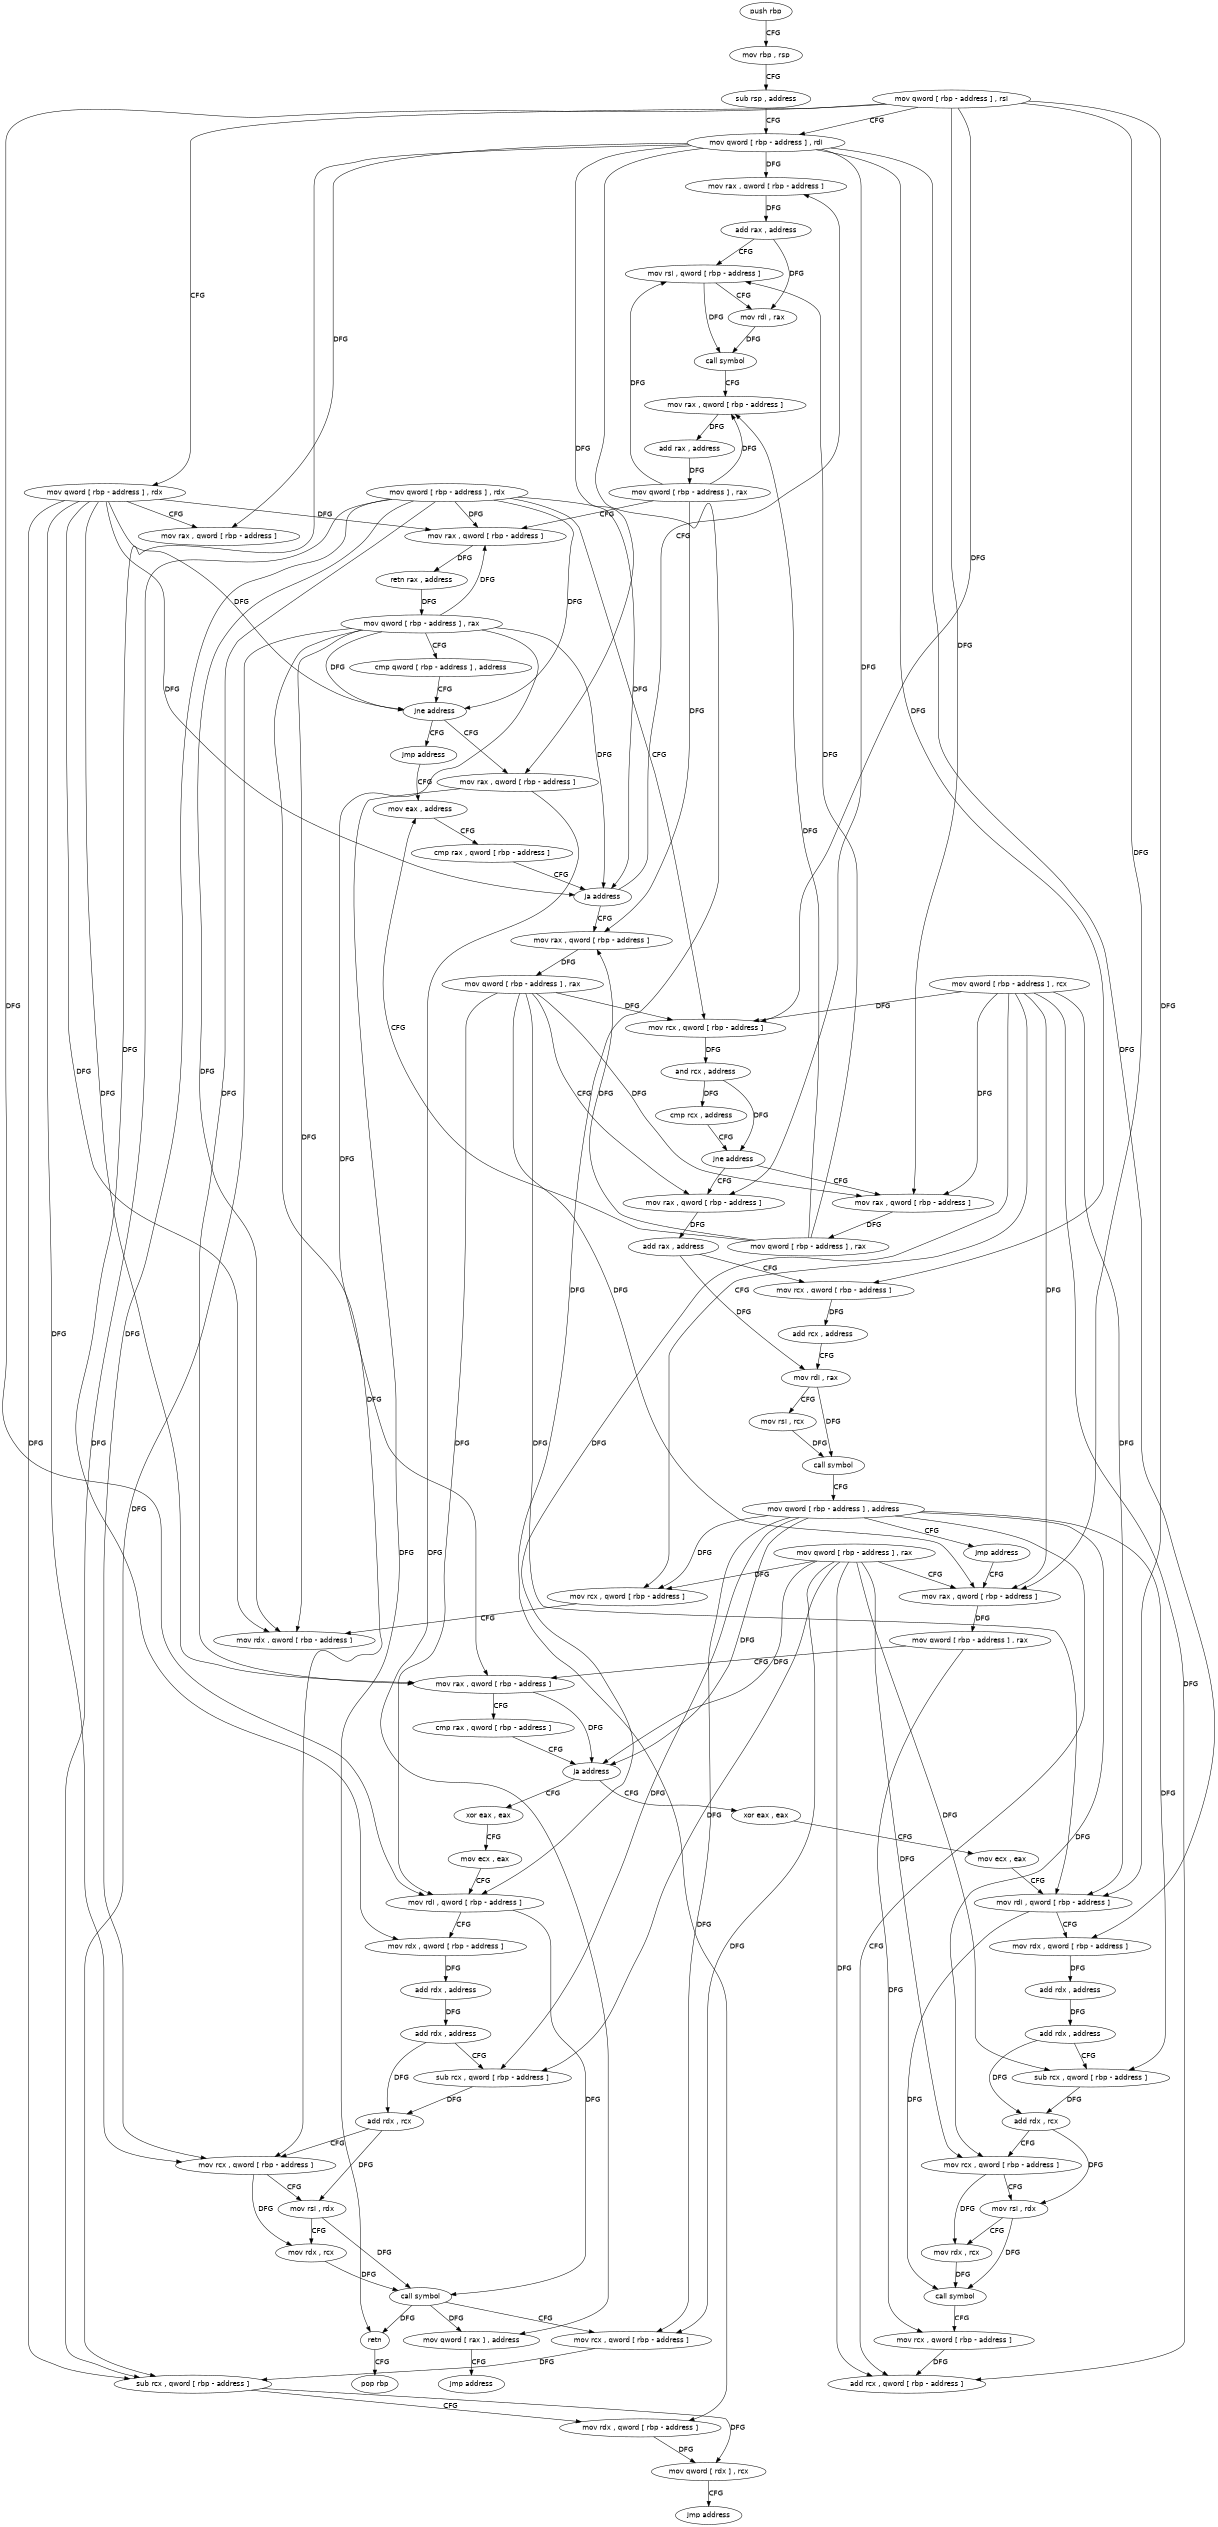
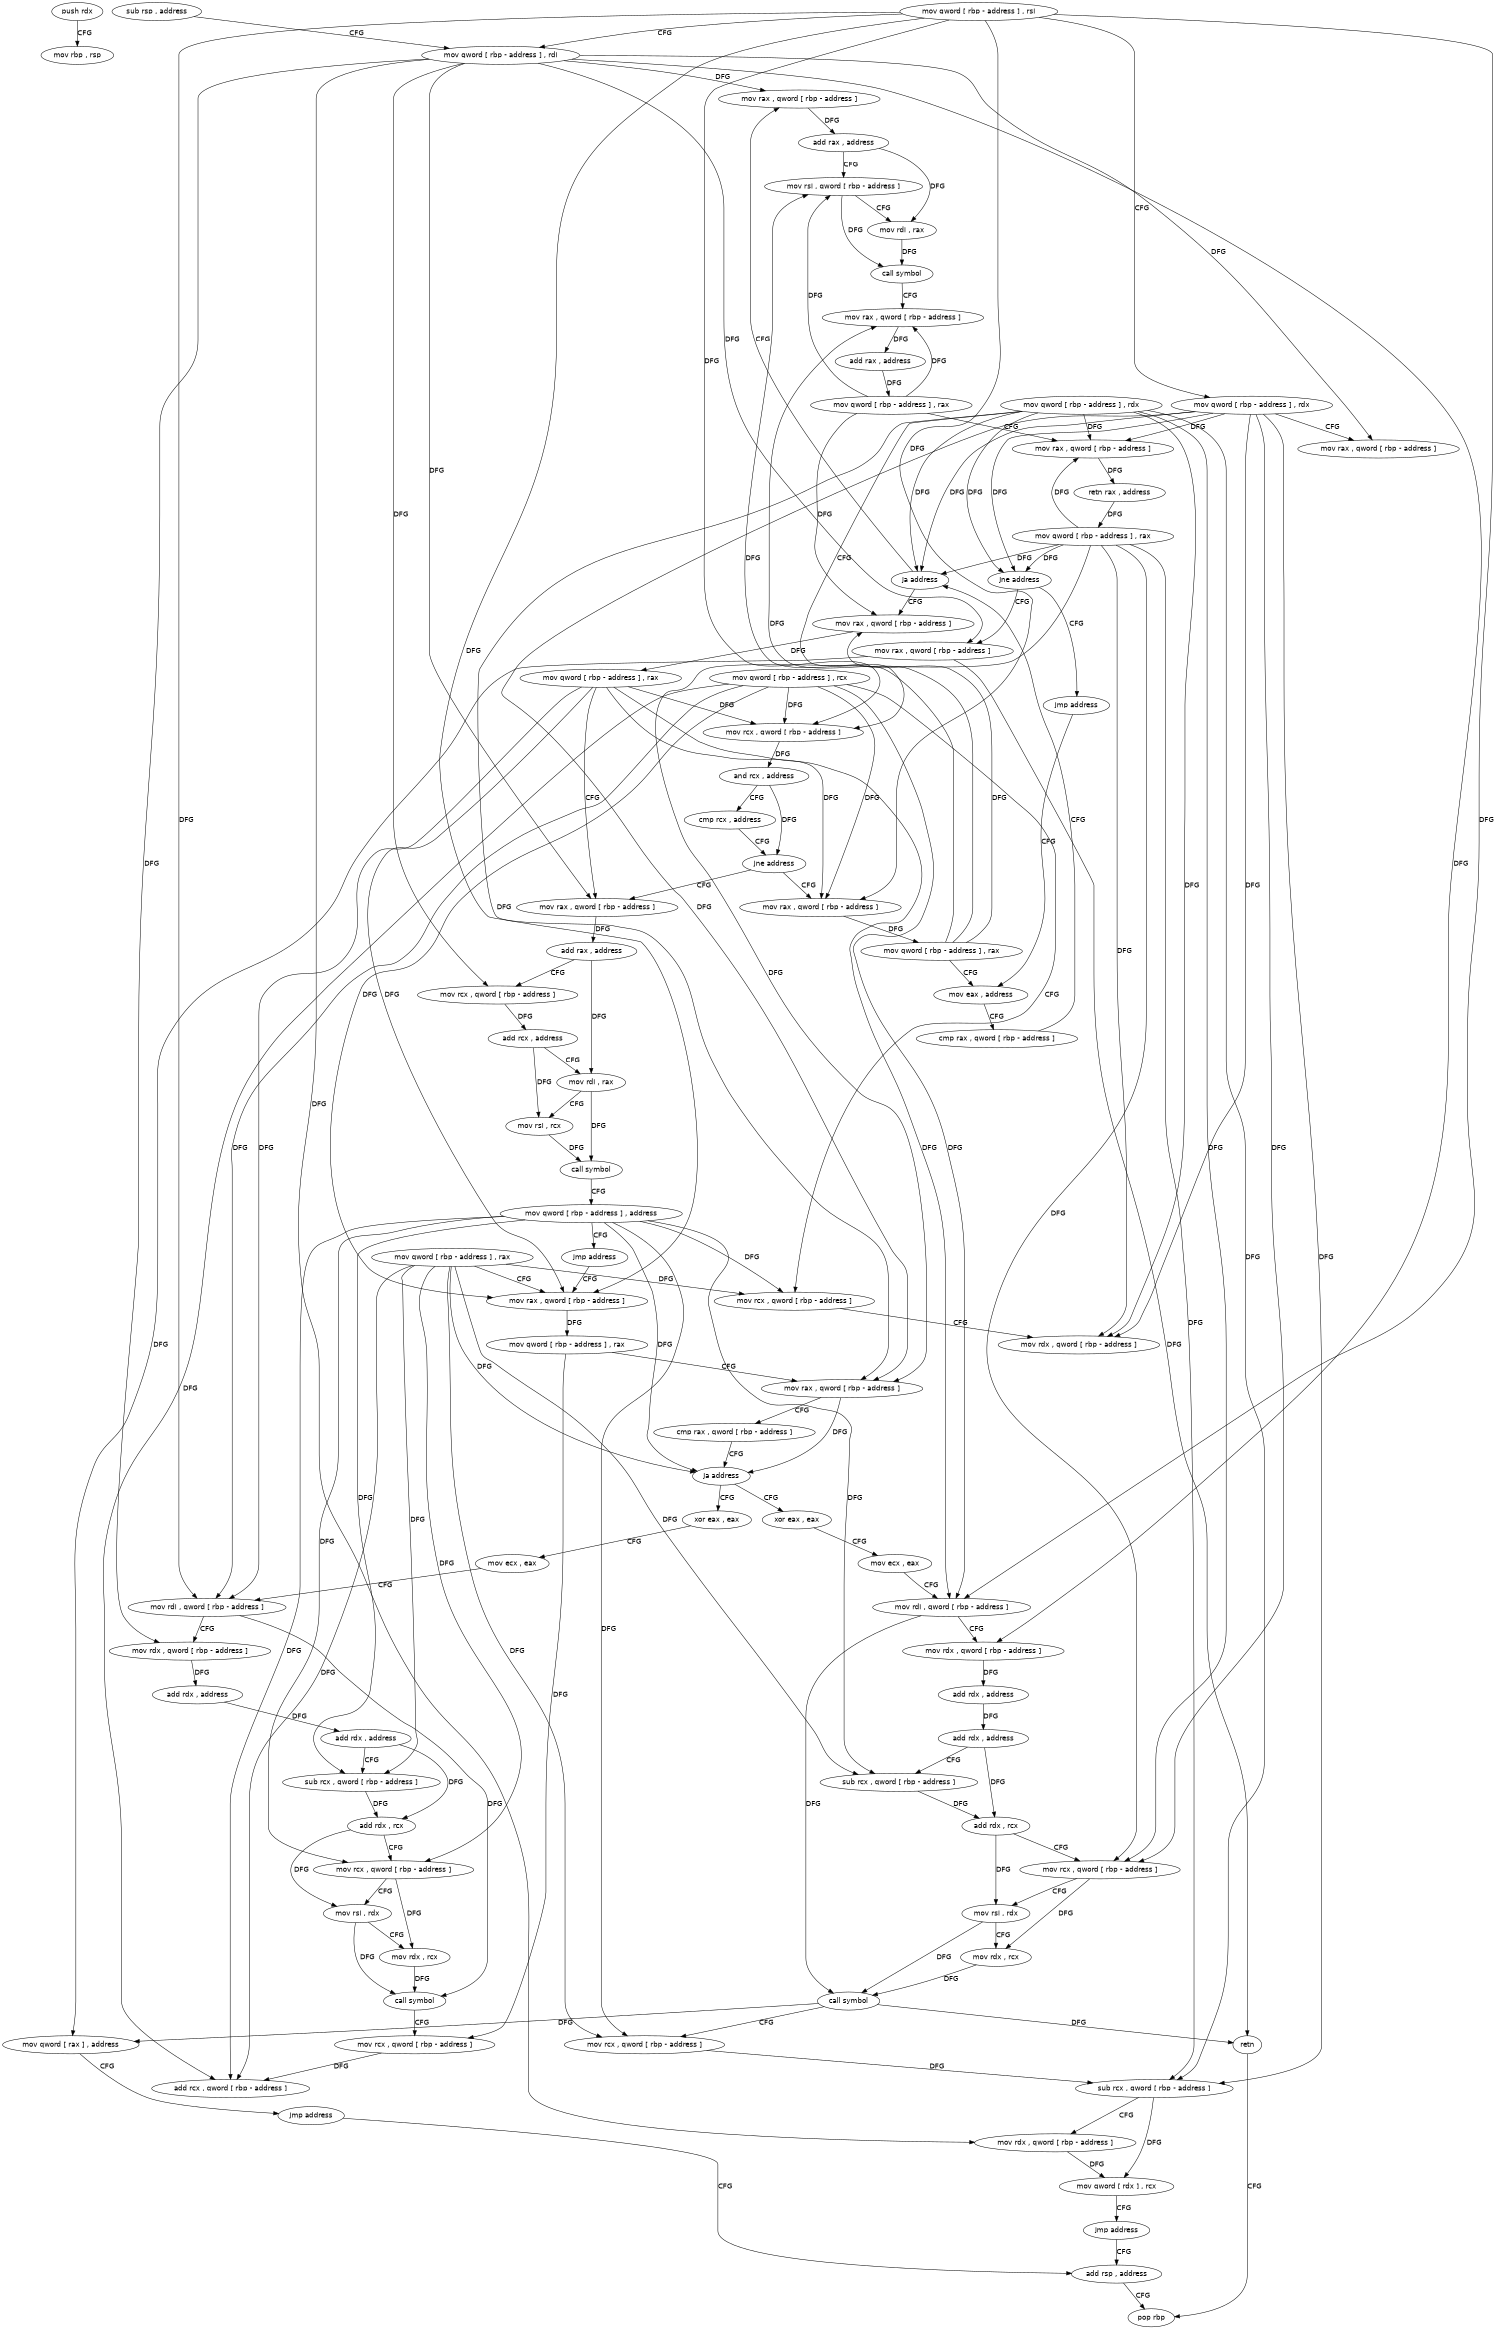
node "push rbp": label "push rbp" -> "push rdx"
edge "mov rbp , rsp" -> "sub rsp , address": removed, label "CFG"
node "cmp qword [ rbp - address ] , address": removed
edge "add rcx , address" -> "mov rsi , rcx": added, label "DFG"
edge "and rcx , address" -> "cmp rcx , address": label "DFG" -> "CFG"
edge "mov qword [ rbp - address ] , address" -> "add rcx , qword [ rbp - address ]": label "CFG" -> "DFG"
node "add rsp , address": added
